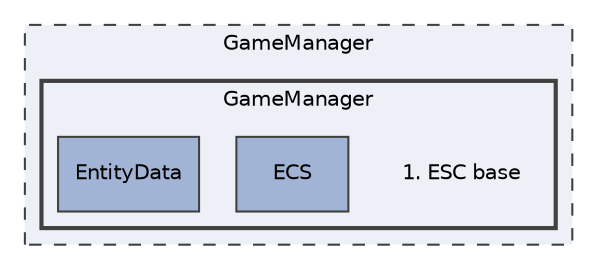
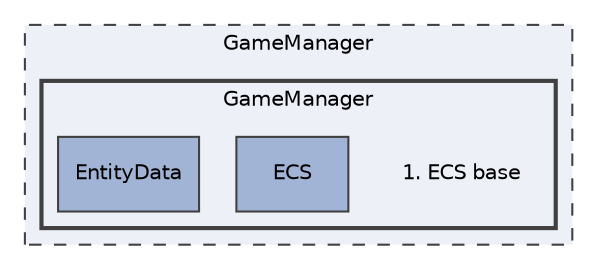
node "1. ESC base": label "1. ESC base" -> "1. ECS base"
